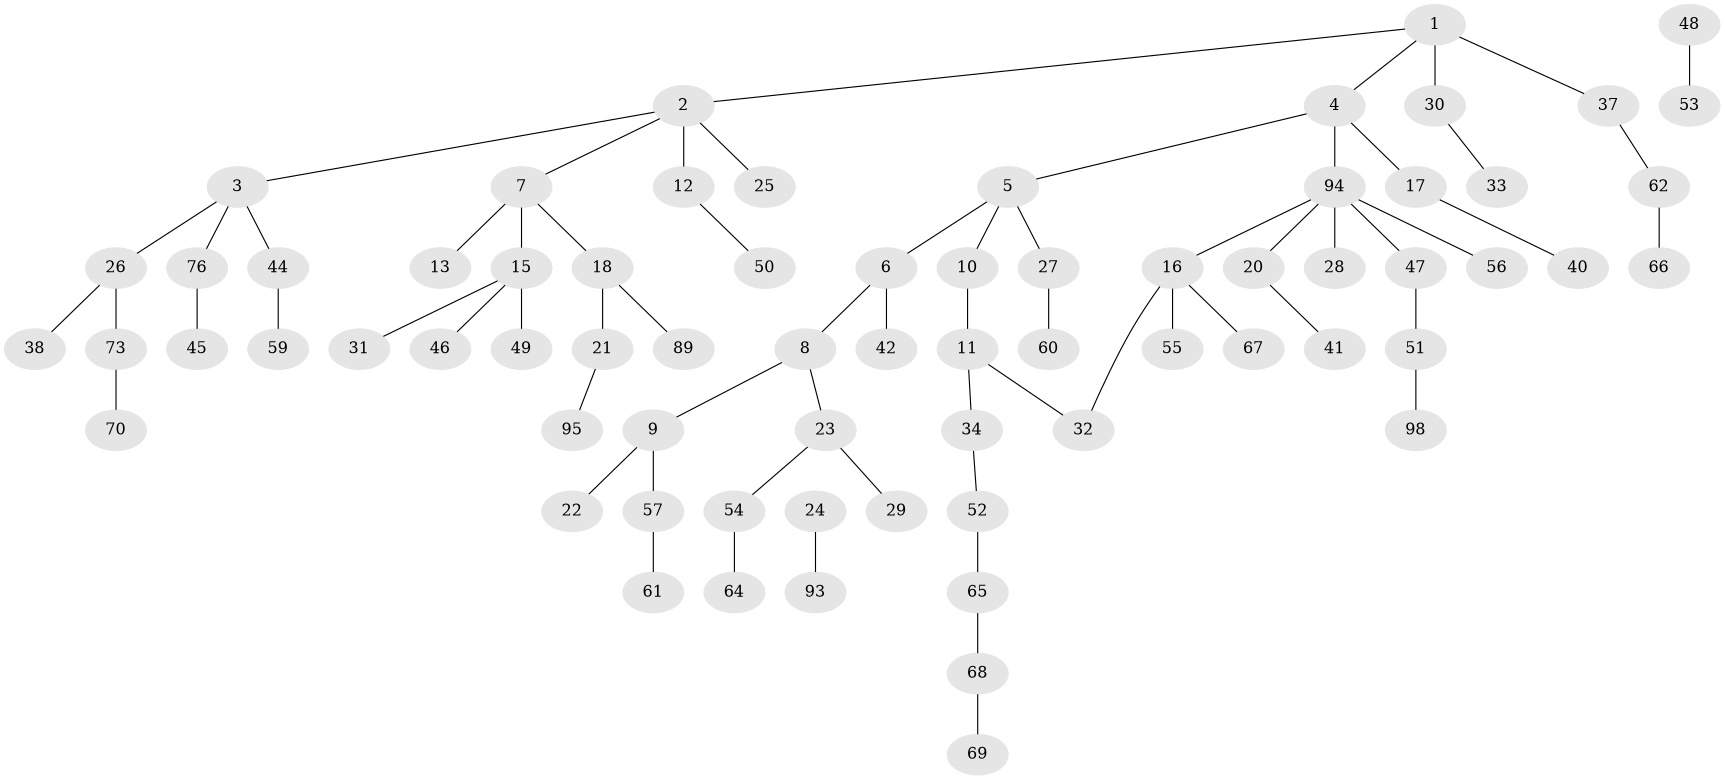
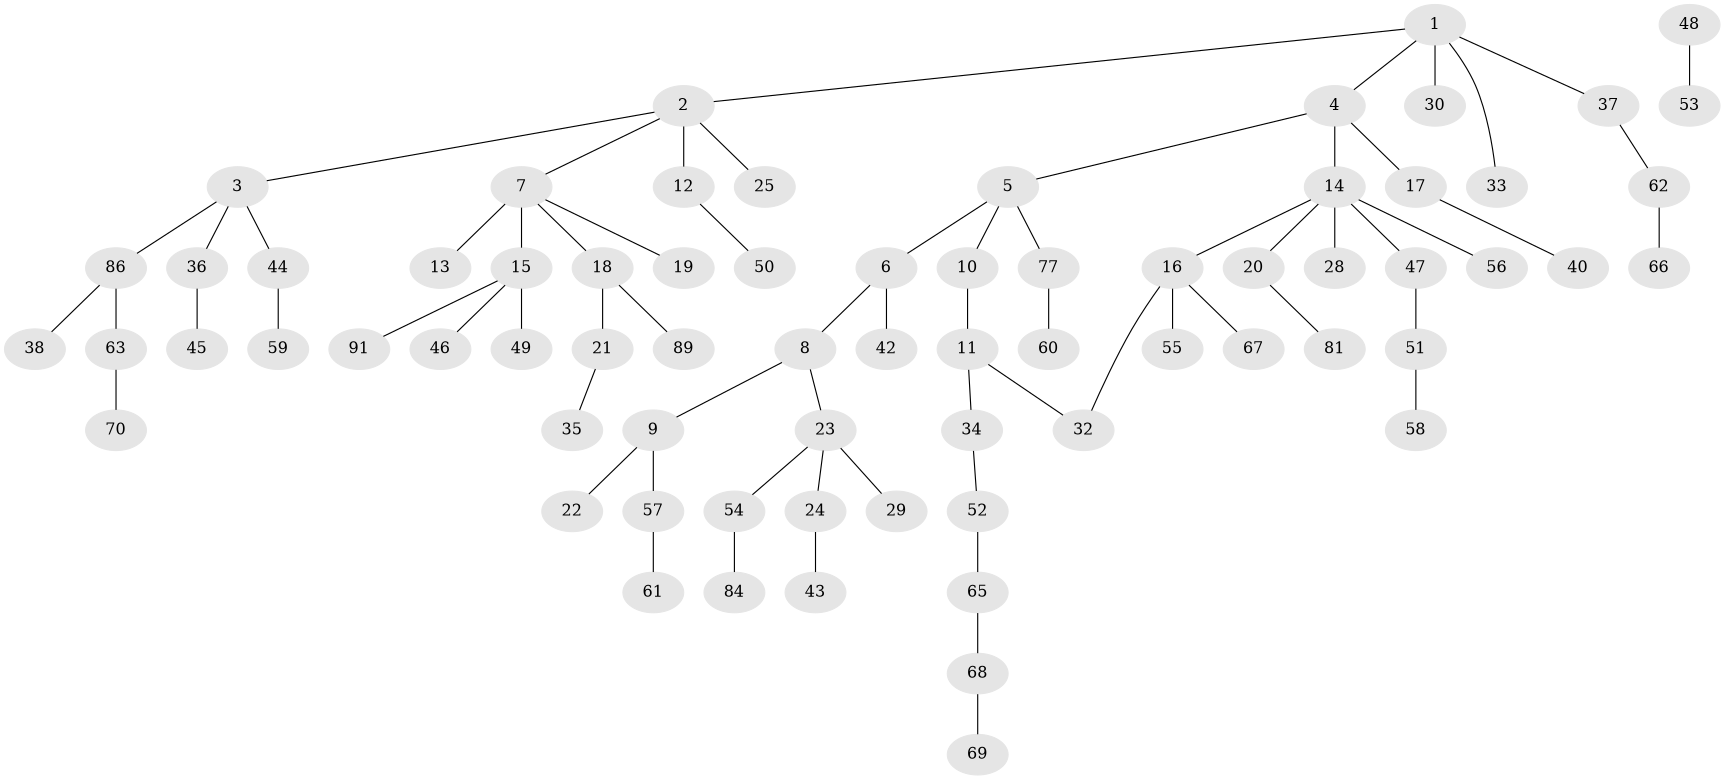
edge "30" -- "33": now "1" -- "33"
node "94": label "94" -> "14"
node "26": label "26" -> "86"
node "76": label "76" -> "36"
node "19": added
node "27": label "27" -> "77"
node "73": label "73" -> "63"
node "31": label "31" -> "91"
node "41": label "41" -> "81"
node "95": label "95" -> "35"
node "98": label "98" -> "58"
edge "23" -- "24": added
node "64": label "64" -> "84"
node "93": label "93" -> "43"
